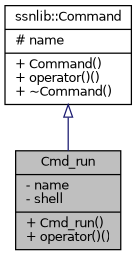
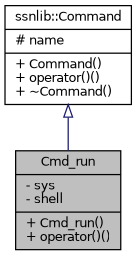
node "Cmd_run": text "- name" -> "- sys"
